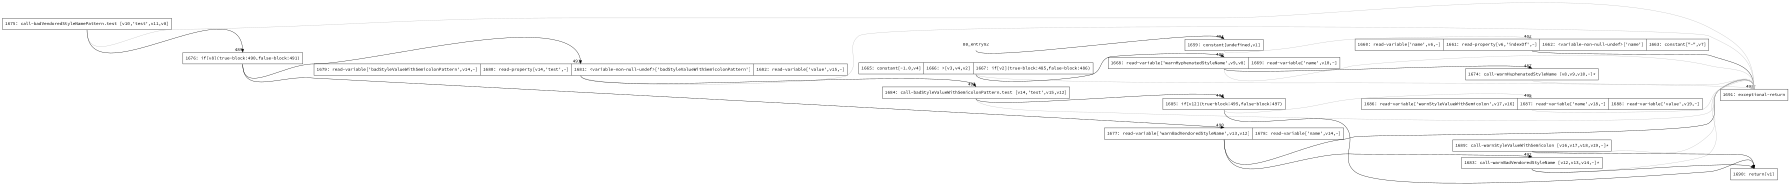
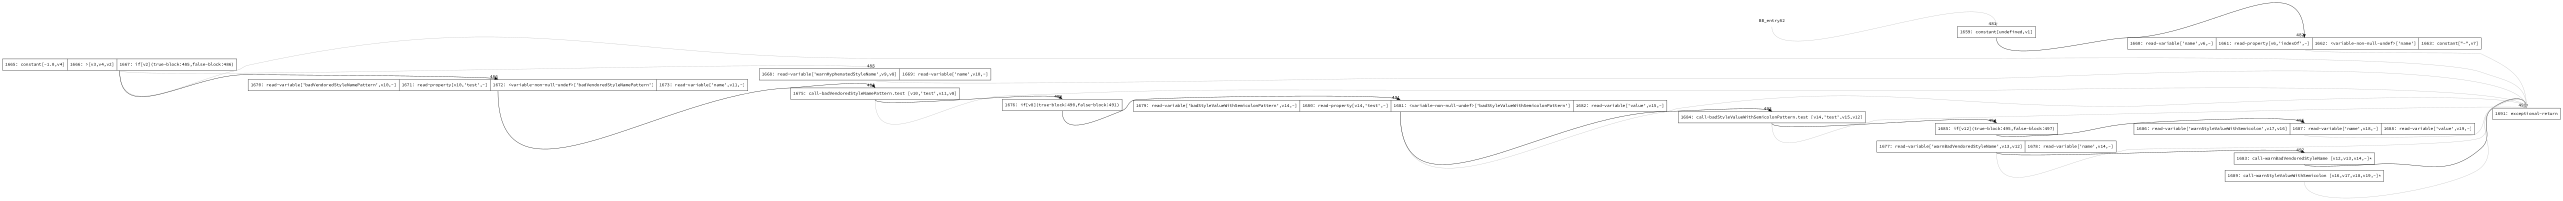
edge "1659: constant[undefined,v1]" -> "1660: read-variable['name',v6,-]": color gray -> black
edge "BB_entry82" -> "1659: constant[undefined,v1]": color black -> gray
edge "1660: read-variable['name',v6,-]" -> "1691: exceptional-return": color black -> gray
edge "1665: constant[-1.0,v4]" -> "1668: read-variable['warnHyphenatedStyleName',v9,v8]": color black -> gray
node "1674: call-warnHyphenatedStyleName [v8,v9,v10,-]*": removed
node "1670: read-variable['badVendoredStyleNamePattern',v10,-]": added
edge "1685: if[v12](true-block:495,false-block:497)" -> "1686: read-variable['warnStyleValueWithSemicolon',v17,v16]": color gray -> black
edge "1676: if[v8](true-block:490,false-block:491)" -> "1677: read-variable['warnBadVendoredStyleName',v13,v12]": removed
edge "1677: read-variable['warnBadVendoredStyleName',v13,v12]" -> "1691: exceptional-return": color black -> gray
edge "1683: call-warnBadVendoredStyleName [v12,v13,v14,-]*" -> "1691: exceptional-return": color gray -> black
node "1690: return[v1]": removed
